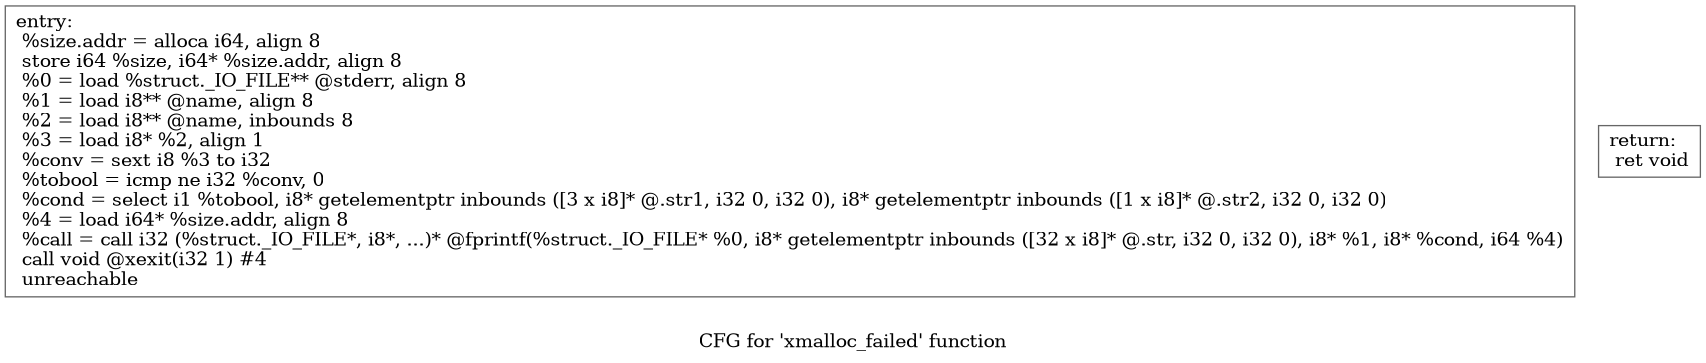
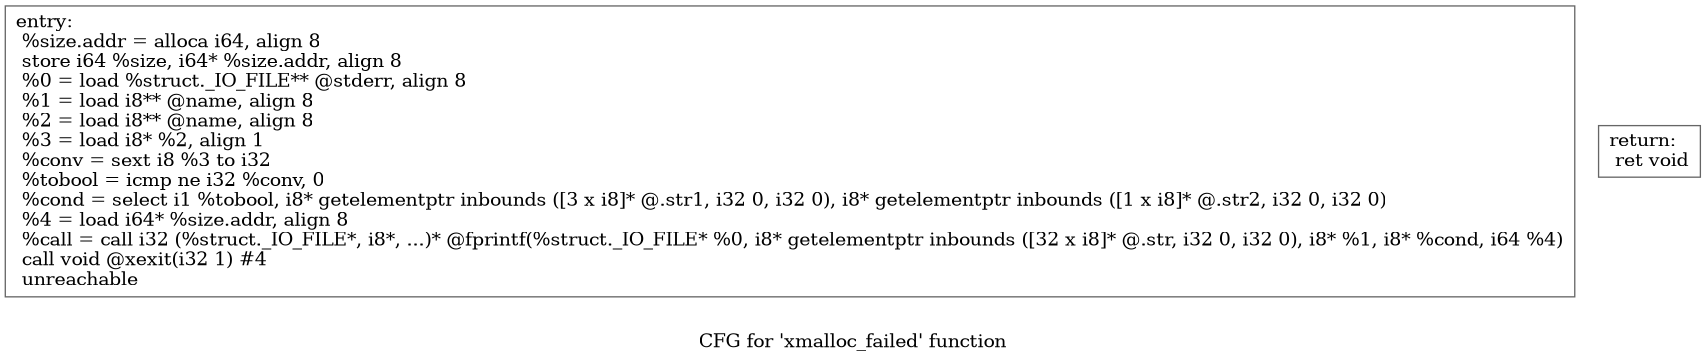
node "entry:": text "%2 = load i8** @name, inbounds 8" -> "%2 = load i8** @name, align 8"
